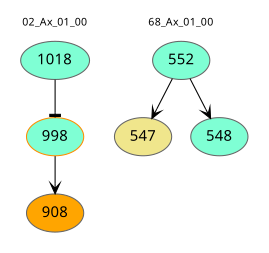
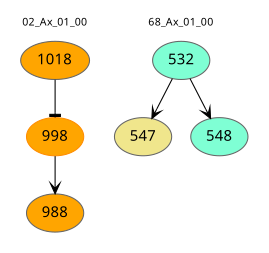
node "1018": fillcolor aquamarine -> orange
node "552": label "552" -> "532"
node "998": fillcolor aquamarine -> orange
node "908": label "908" -> "988"
